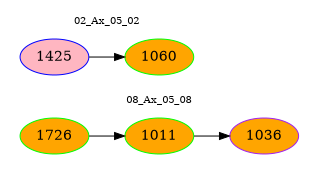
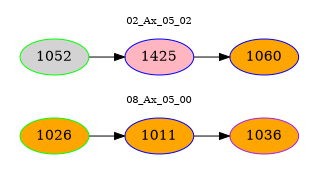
node "1052": added
node "1060": color green -> blue
cluster "08_Ax_05_08": label "08_Ax_05_08" -> "08_Ax_05_00"
node "1726": label "1726" -> "1026"
node "1011": color green -> blue
